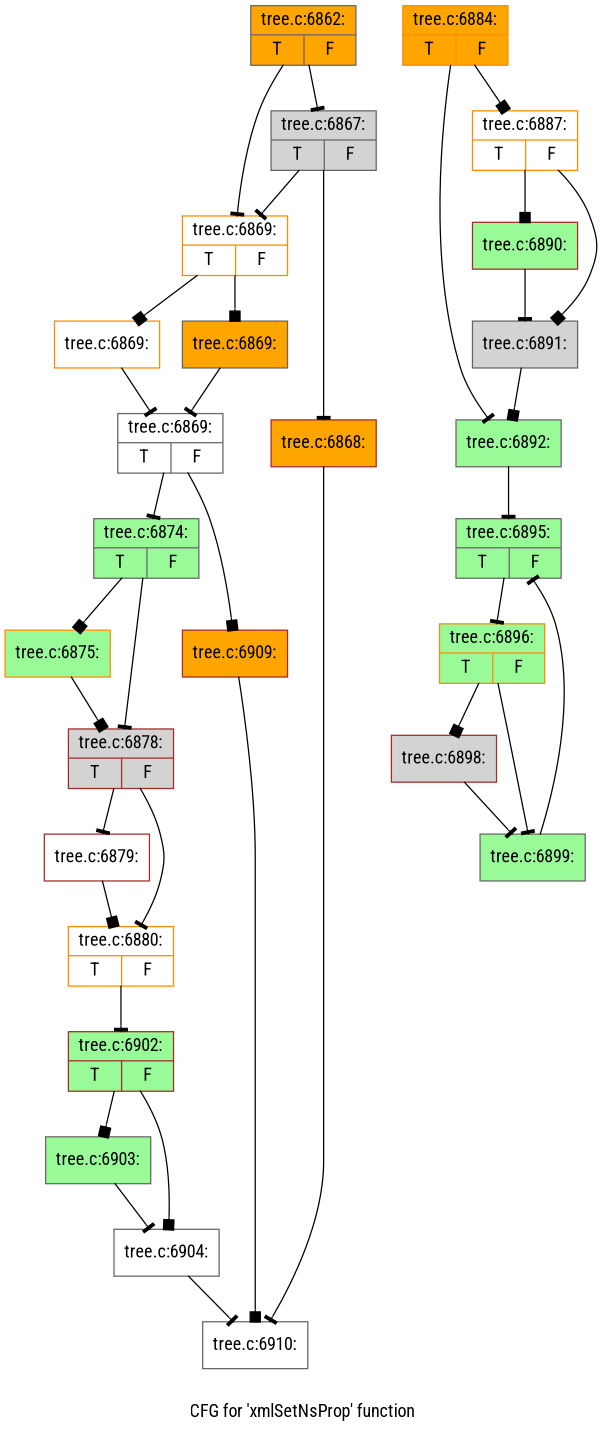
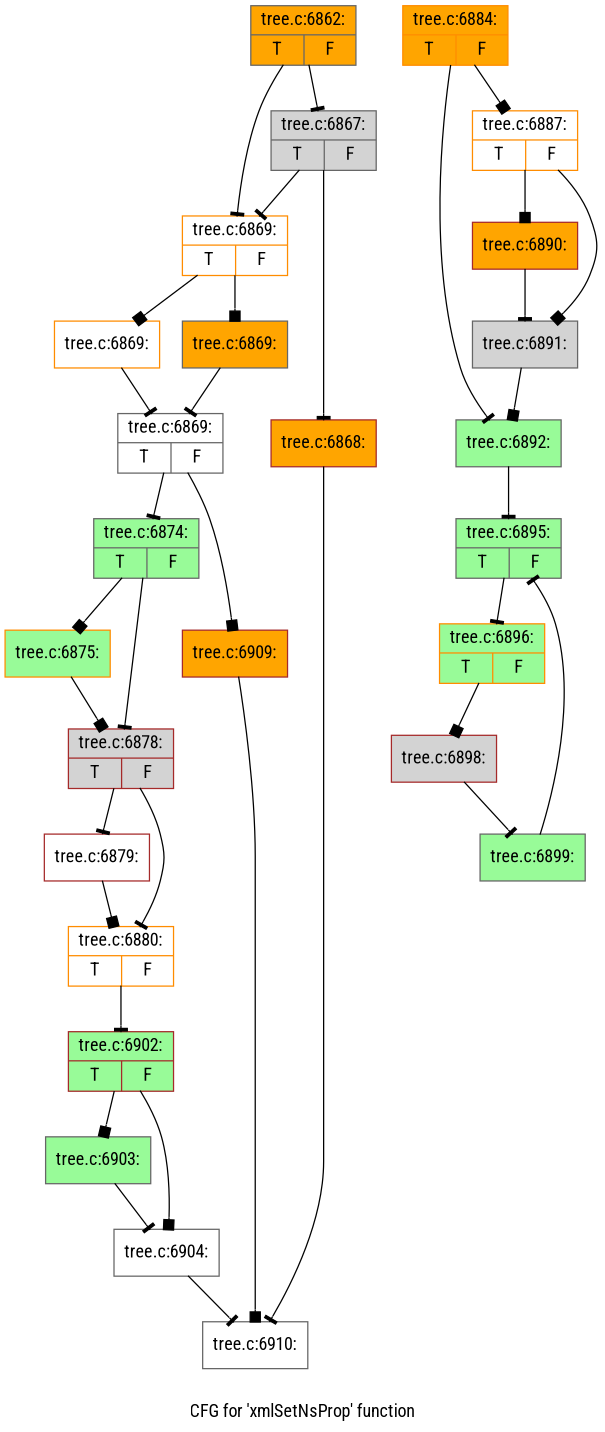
node "tree.c:6890:": fillcolor palegreen -> orange
edge "tree.c:6896:" -> "tree.c:6899:": removed
